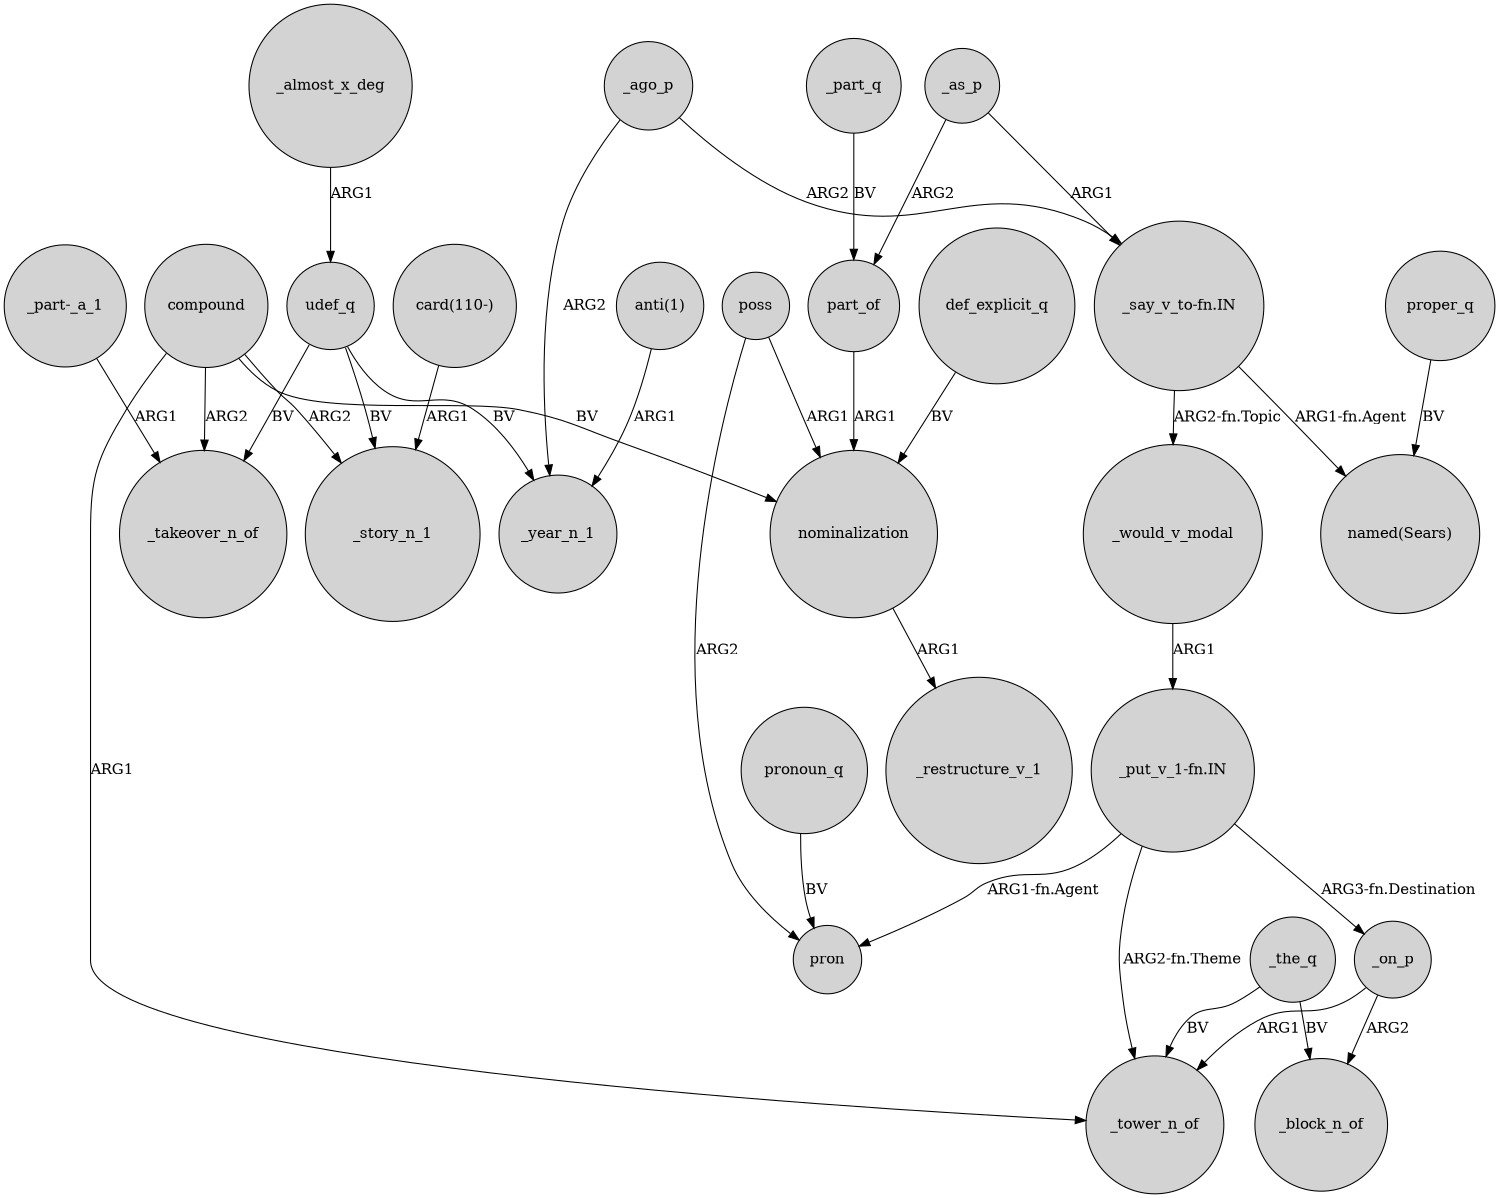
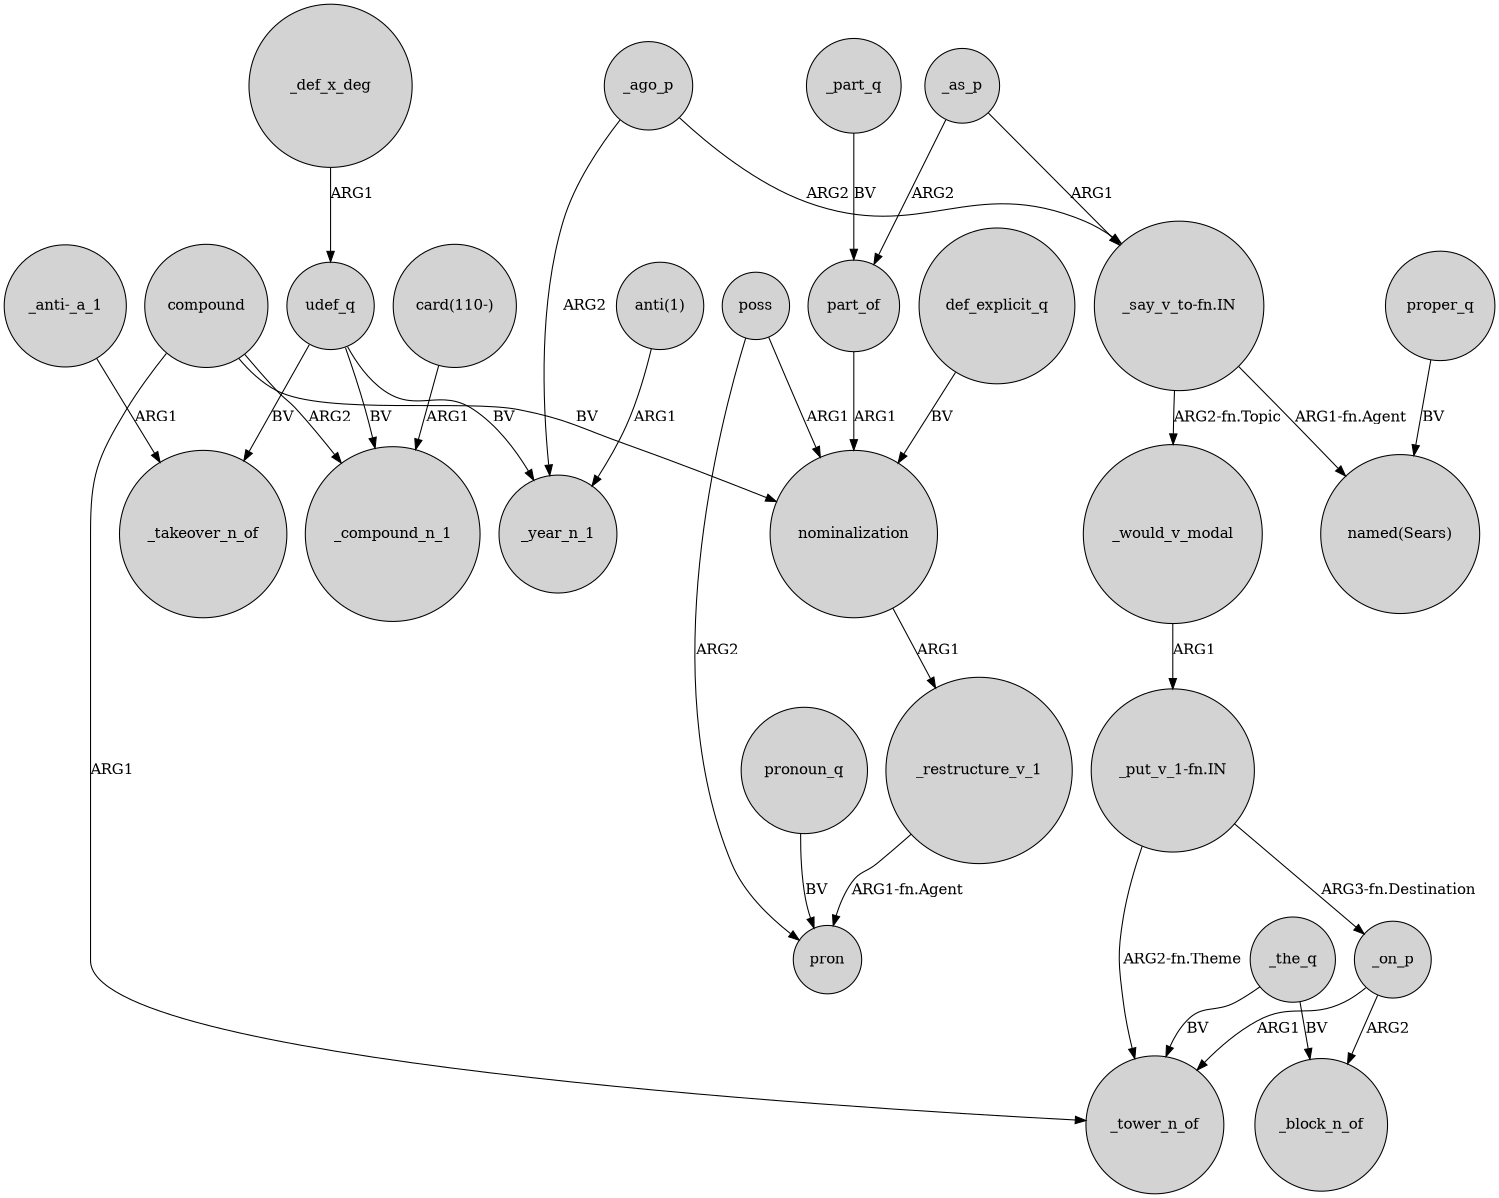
node "_almost_x_deg": label "_almost_x_deg" -> "_def_x_deg"
node "_part-_a_1": label "_part-_a_1" -> "_anti-_a_1"
edge "compound" -> "_takeover_n_of": removed, label "ARG2"
node "_story_n_1": label "_story_n_1" -> "_compound_n_1"
edge "_put_v_1-fn.IN" -> "pron": now "_restructure_v_1" -> "pron"
